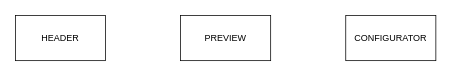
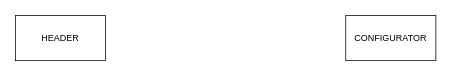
node "PREVIEW": removed
